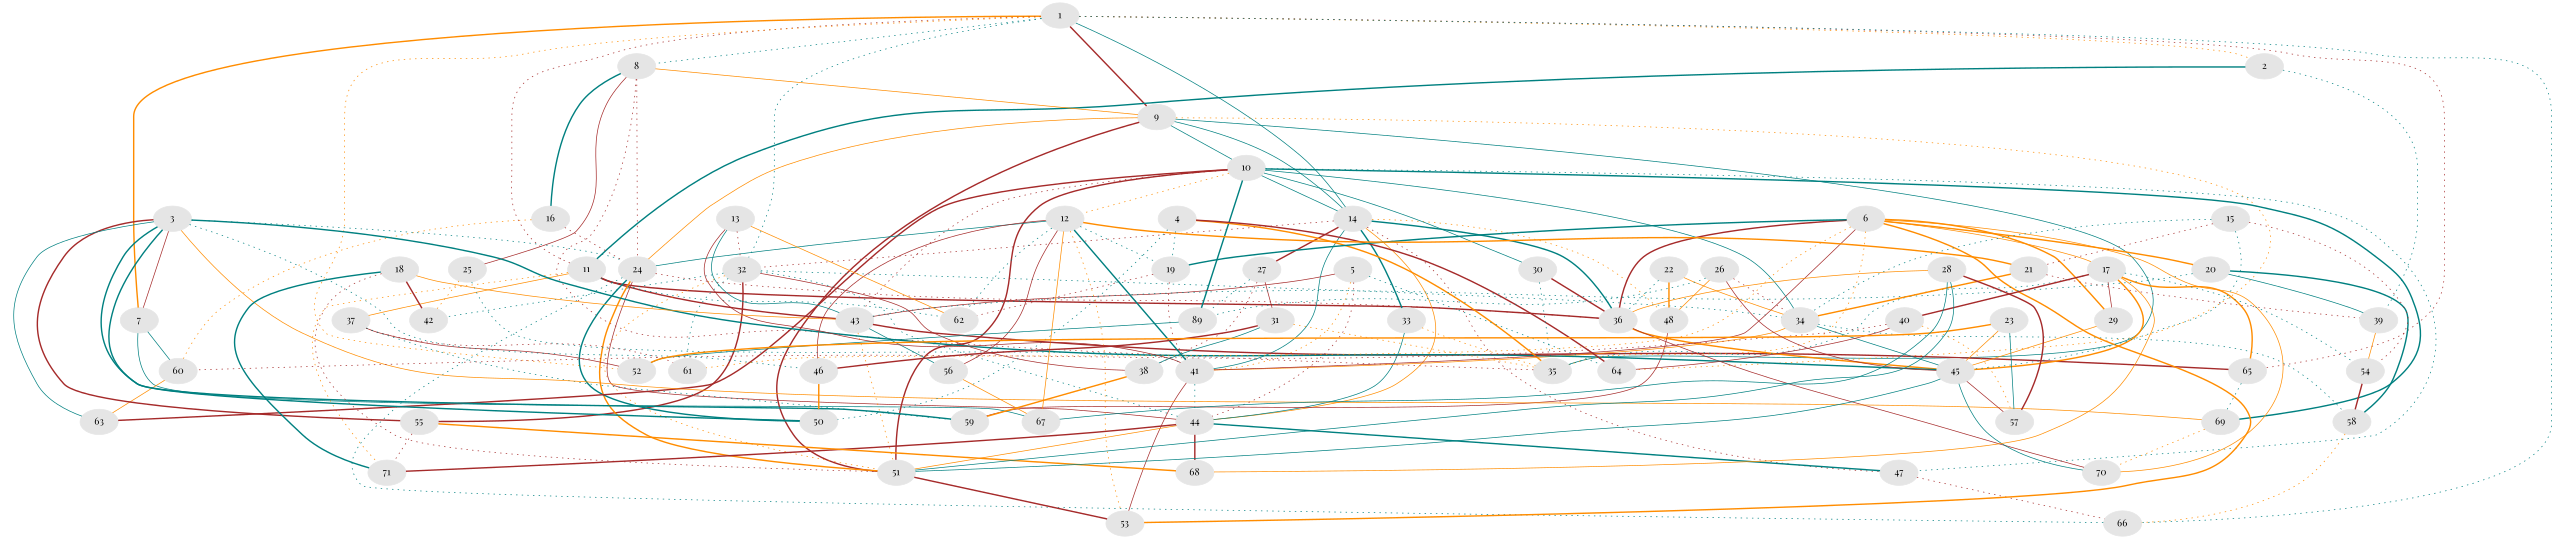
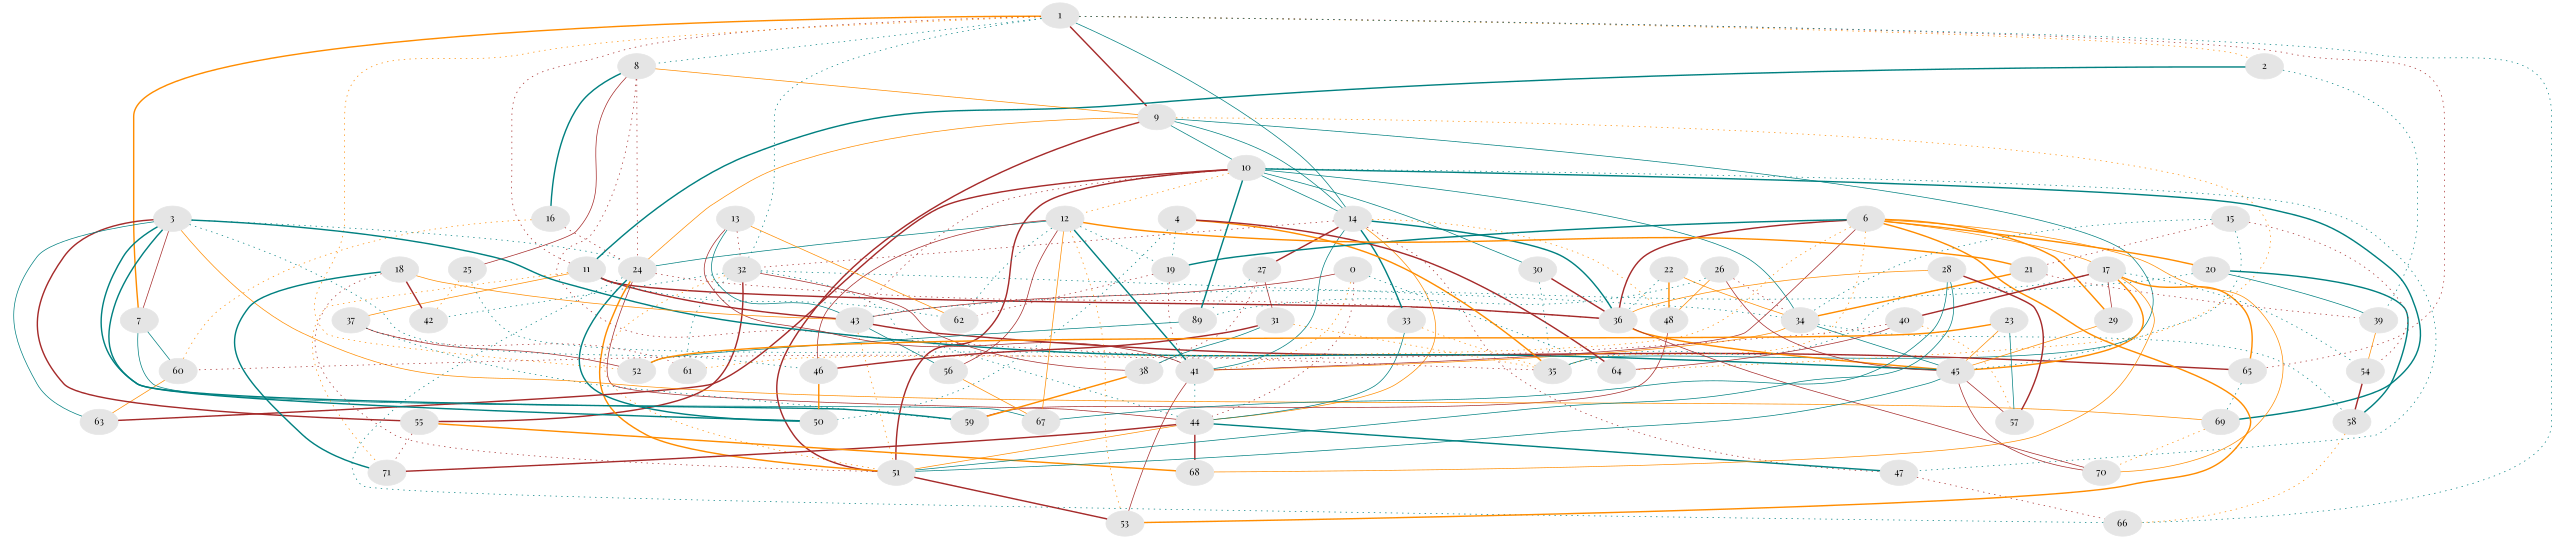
node "5": label "5" -> "0"
edge "45" -- "70": color teal -> brown
